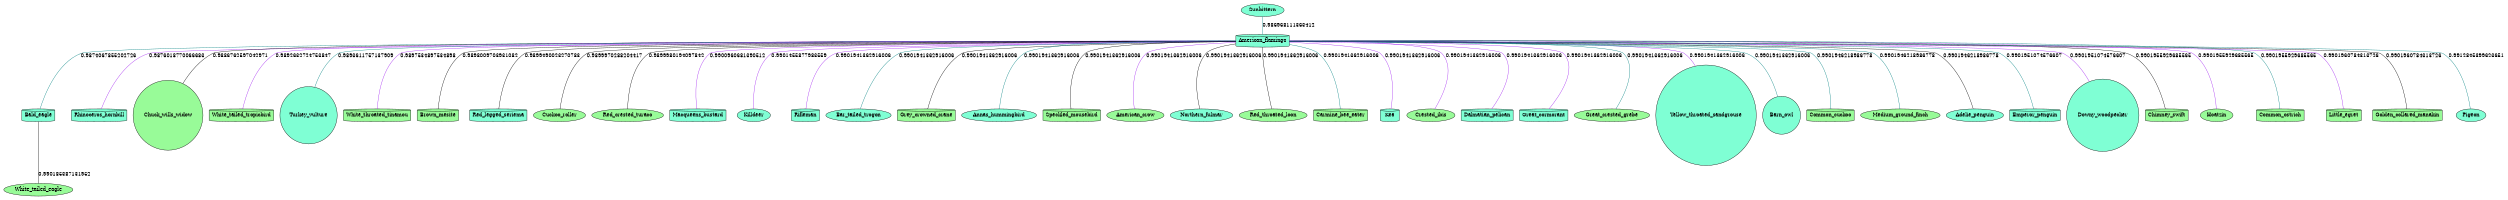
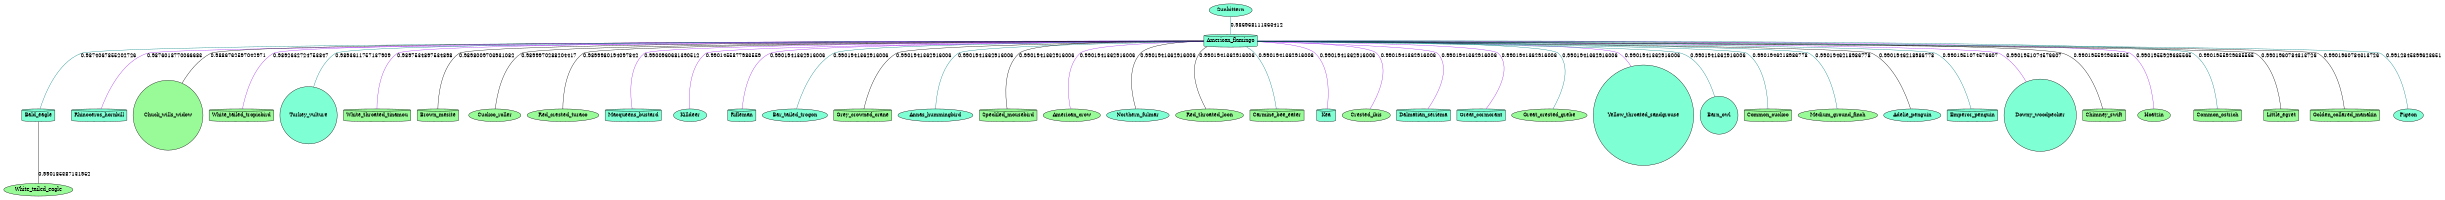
edge "American_flamingo" -- "Little_egret": color purple -> black
node "Red_legged_seriema": removed
node "Dalmatian_pelican": label "Dalmatian_pelican" -> "Dalmatian_seriema"
